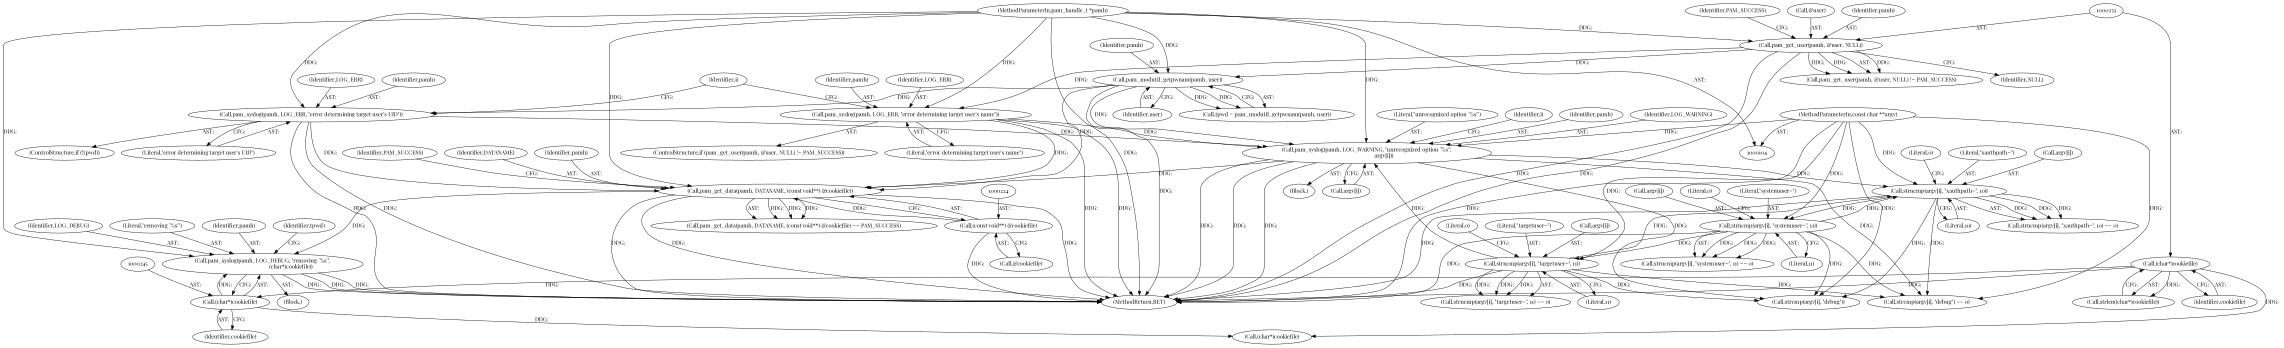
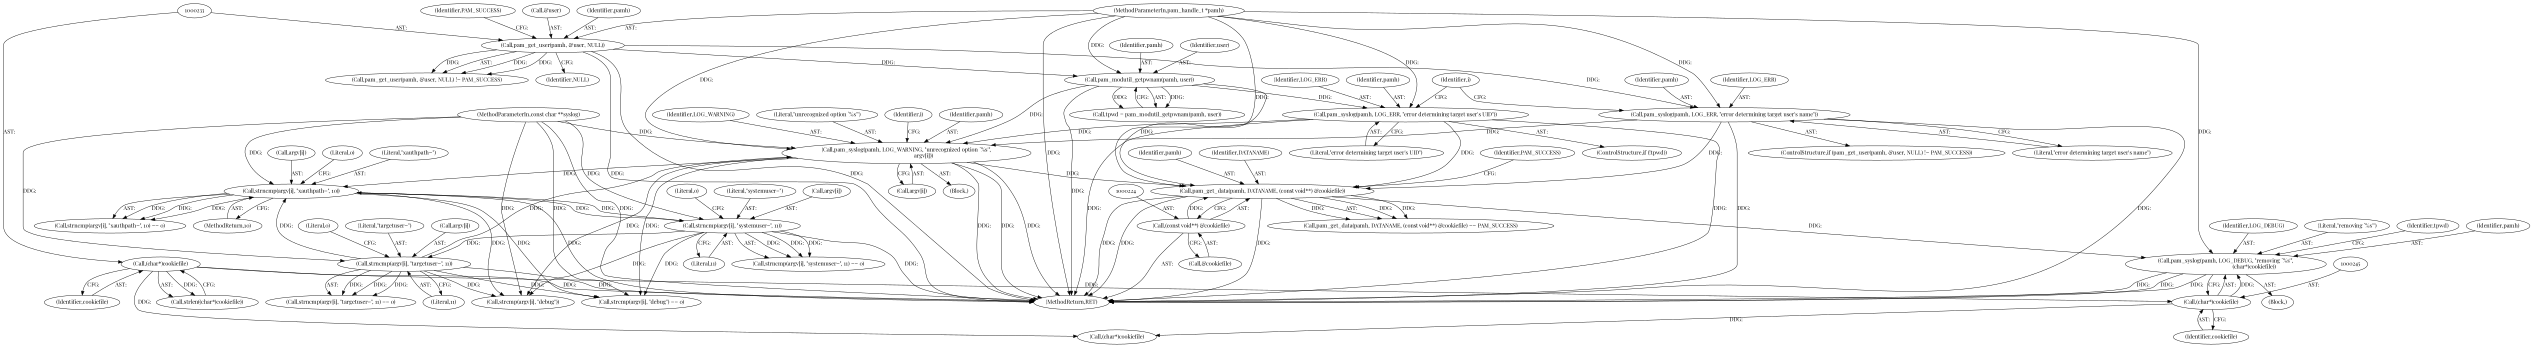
edge "(MethodParameterIn,pam_handle_t *pamh)" -> "(Call,pam_get_user(pamh, &user, NULL))": label "DDG: " -> "AST: "
edge "(Call,pam_modutil_getpwnam(pamh, user))" -> "(Identifier,user)": removed, label "CFG:"
node "(MethodParameterIn,const char **argv)": label "(MethodParameterIn,const char **argv)" -> "(MethodParameterIn,const char **syslog)"
node "1000104": removed
node "(Literal,10)": label "(Literal,10)" -> "(MethodReturn,10)"
edge "(Call,(const void**) &cookiefile)" -> "(MethodReturn,RET)": label "DDG: " -> "AST: "
